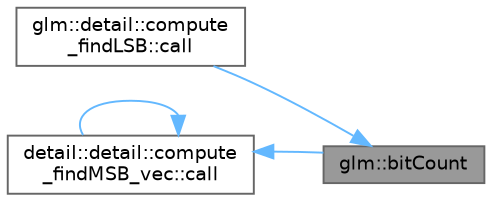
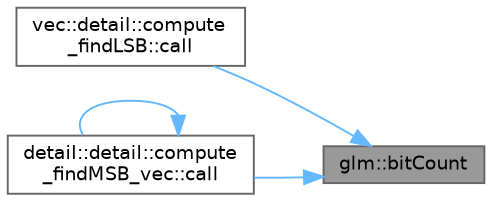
node "glm::detail::compute _findLSB::call": label "glm::detail::compute _findLSB::call" -> "vec::detail::compute _findLSB::call"
edge "glm::bitCount" -> "detail::detail::compute _findMSB_vec::call": reversed
